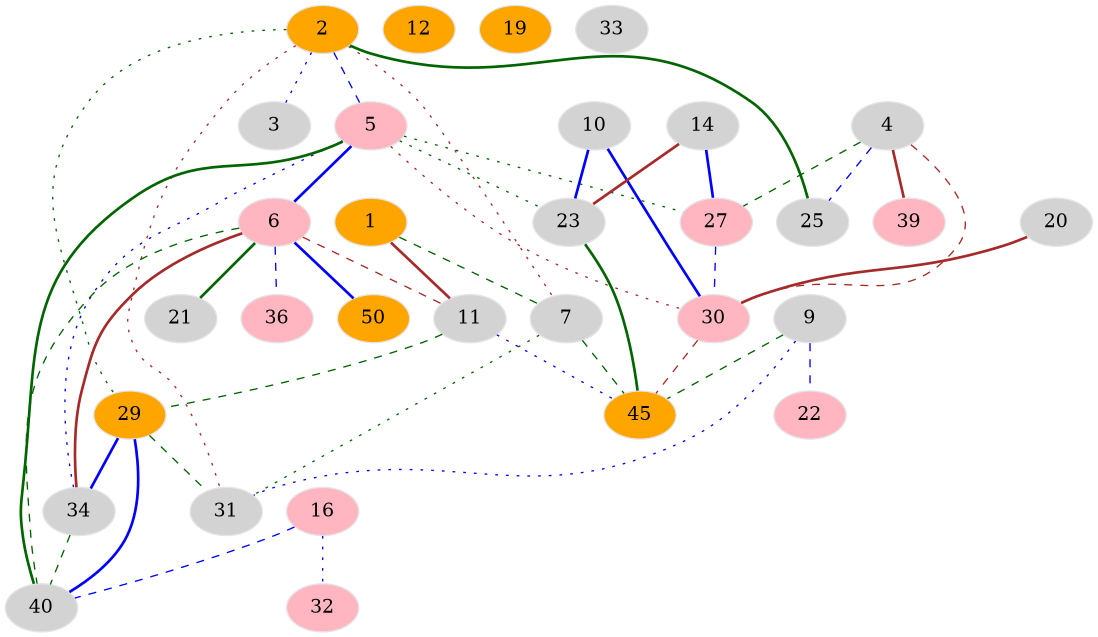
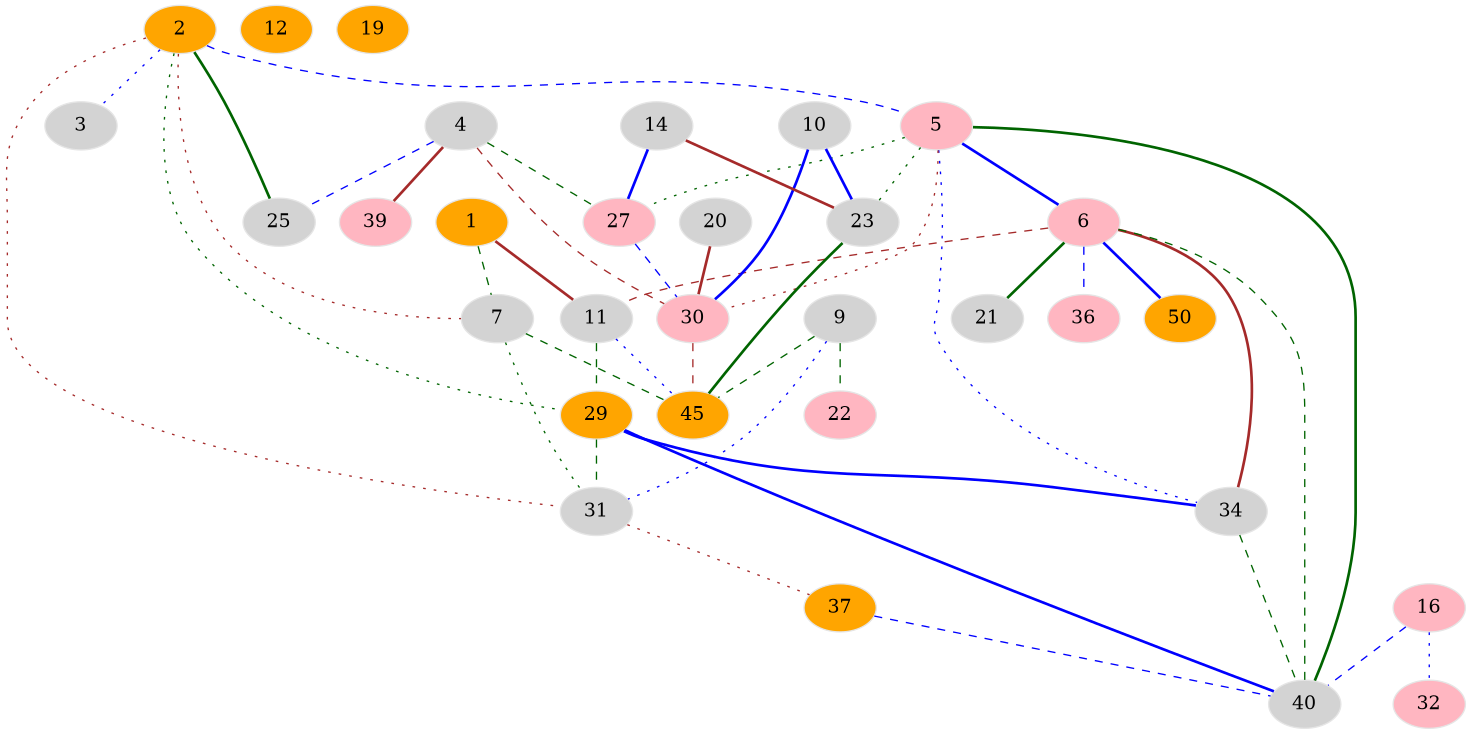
node "33": removed
edge "9" -- "22": color blue -> darkgreen
node "37": added
